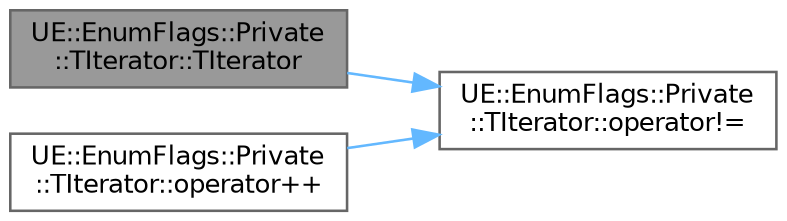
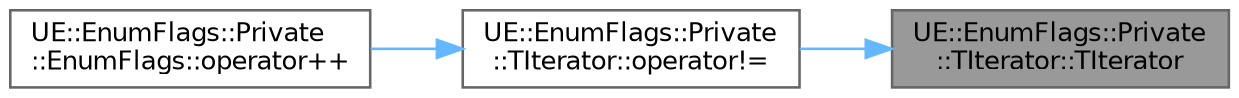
edge "UE::EnumFlags::Private ::TIterator::TIterator" -> "UE::EnumFlags::Private ::TIterator::operator!=": reversed
node "UE::EnumFlags::Private ::TIterator::operator++": label "UE::EnumFlags::Private ::TIterator::operator++" -> "UE::EnumFlags::Private ::EnumFlags::operator++"
